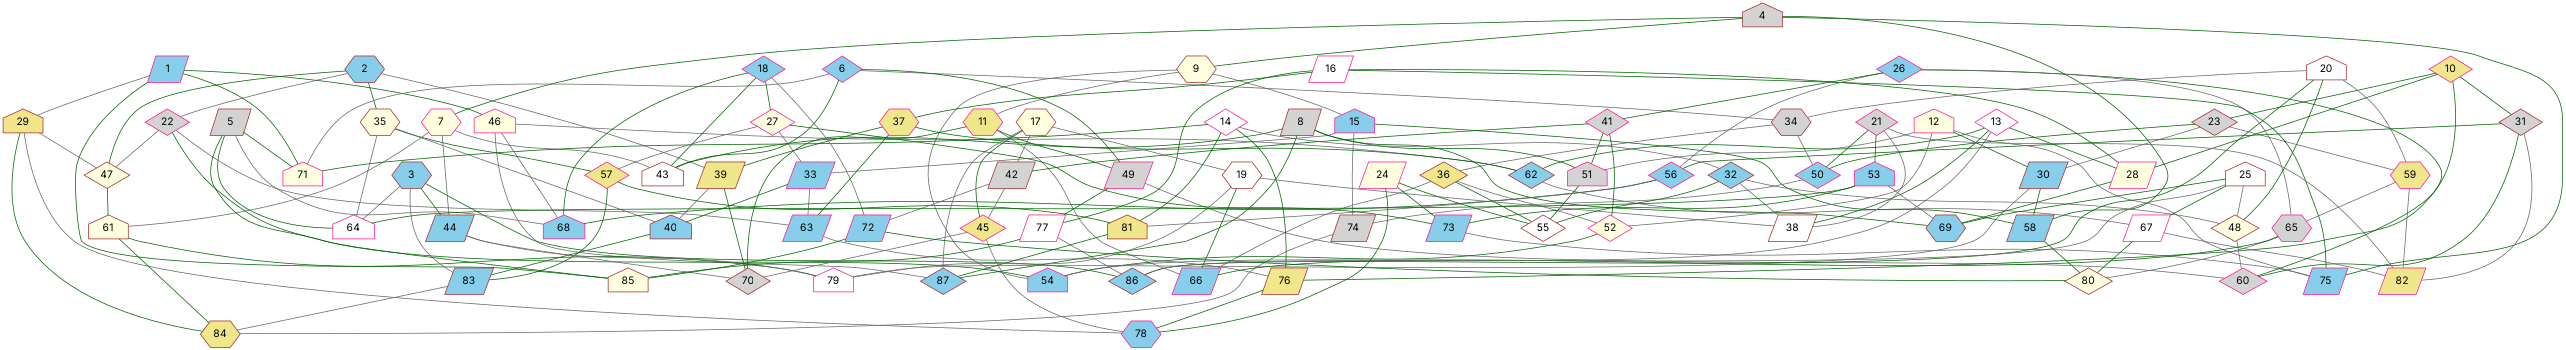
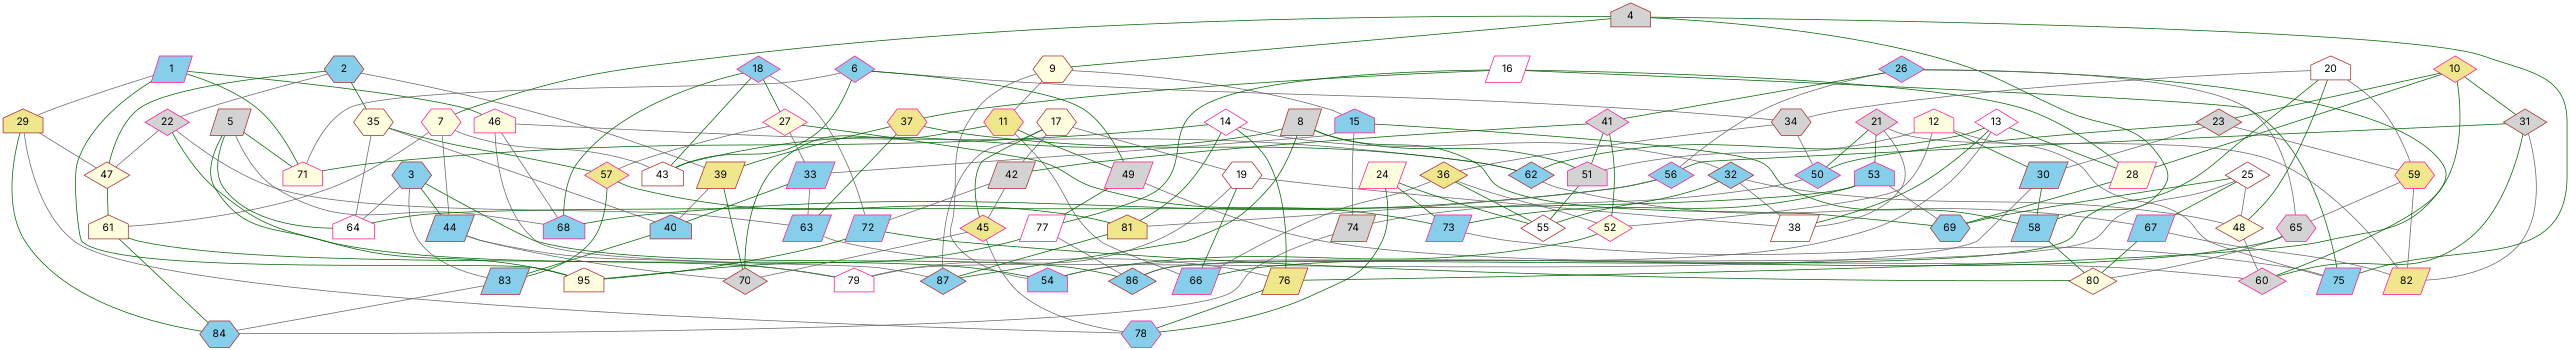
node "25": shape house -> diamond
node "67": fillcolor white -> skyblue
node "85": label "85" -> "95"
node "84": fillcolor khaki -> skyblue
